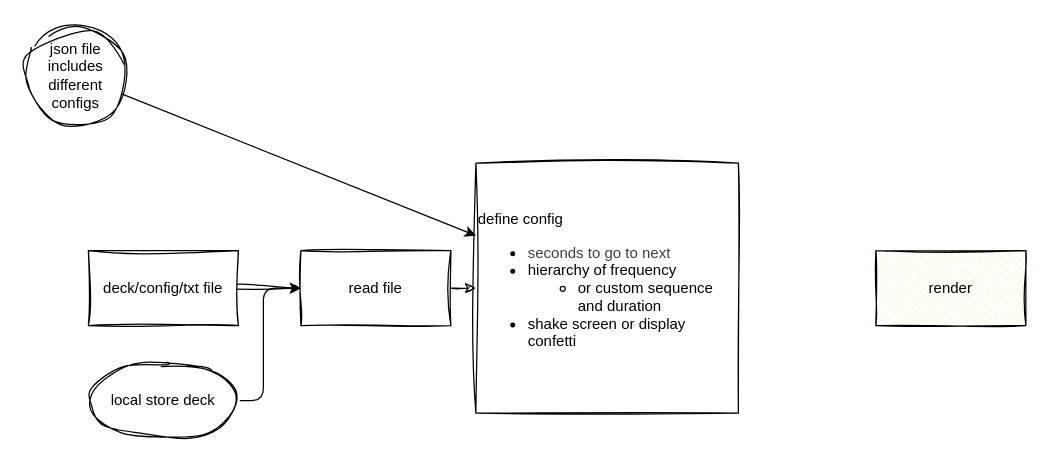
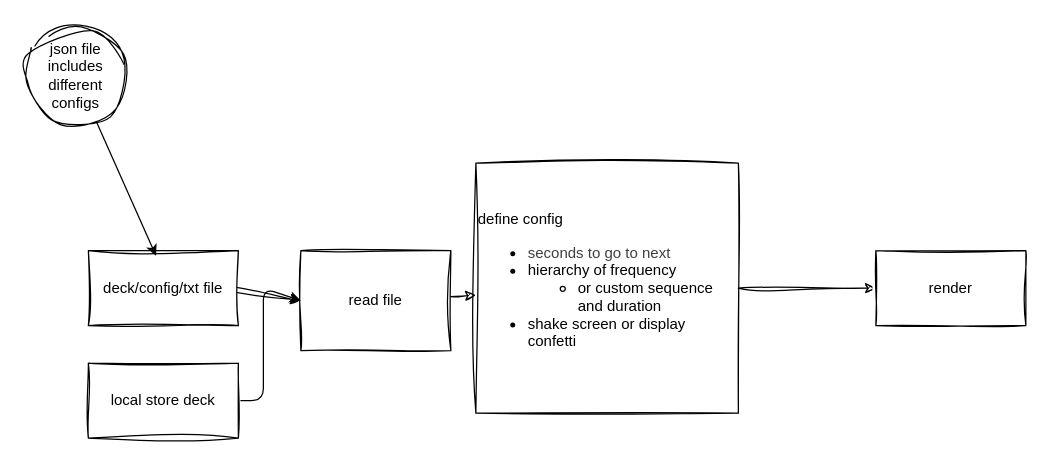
edge "json file includes different configs" -> "define config seconds to go to next hierarchy of frequency or custom sequence and duration shake screen or display confetti": now "json file includes different configs" -> "deck/config/txt file"
node "read file": size 150x75 -> 150x100
edge "define config seconds to go to next hierarchy of frequency or custom sequence and duration shake screen or display confetti" -> "render": added
node "render": fillcolor #fff2cc -> #ffffff
node "local store deck": shape ellipse -> rectangle
